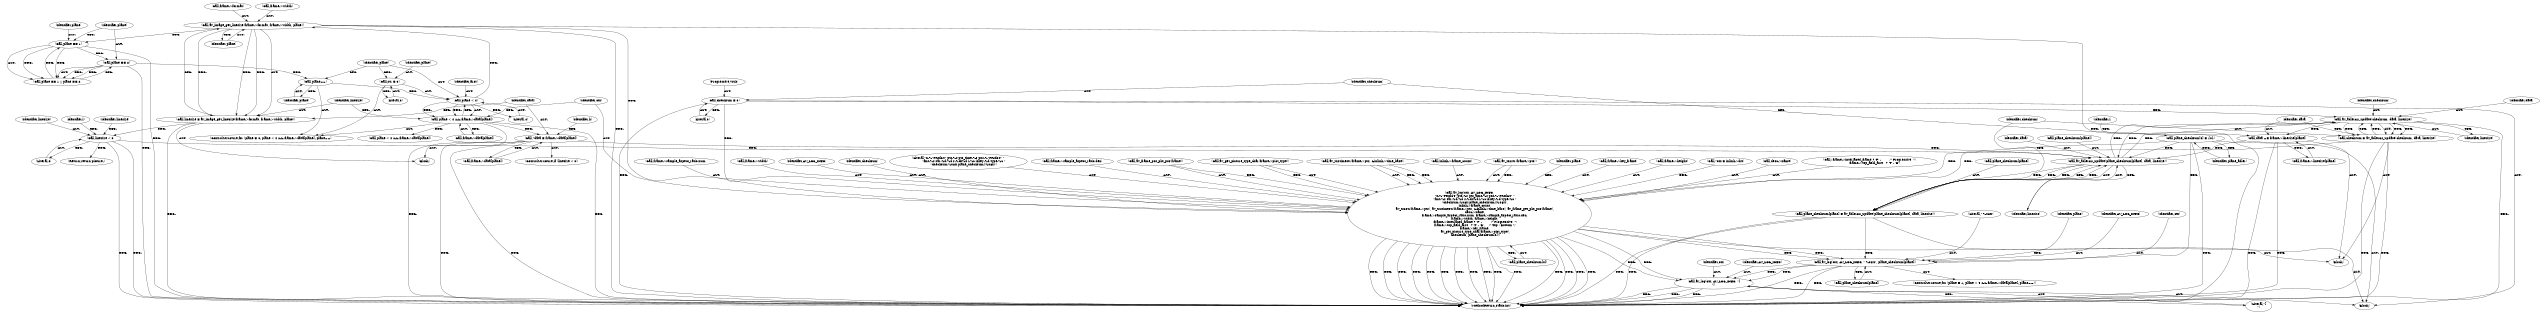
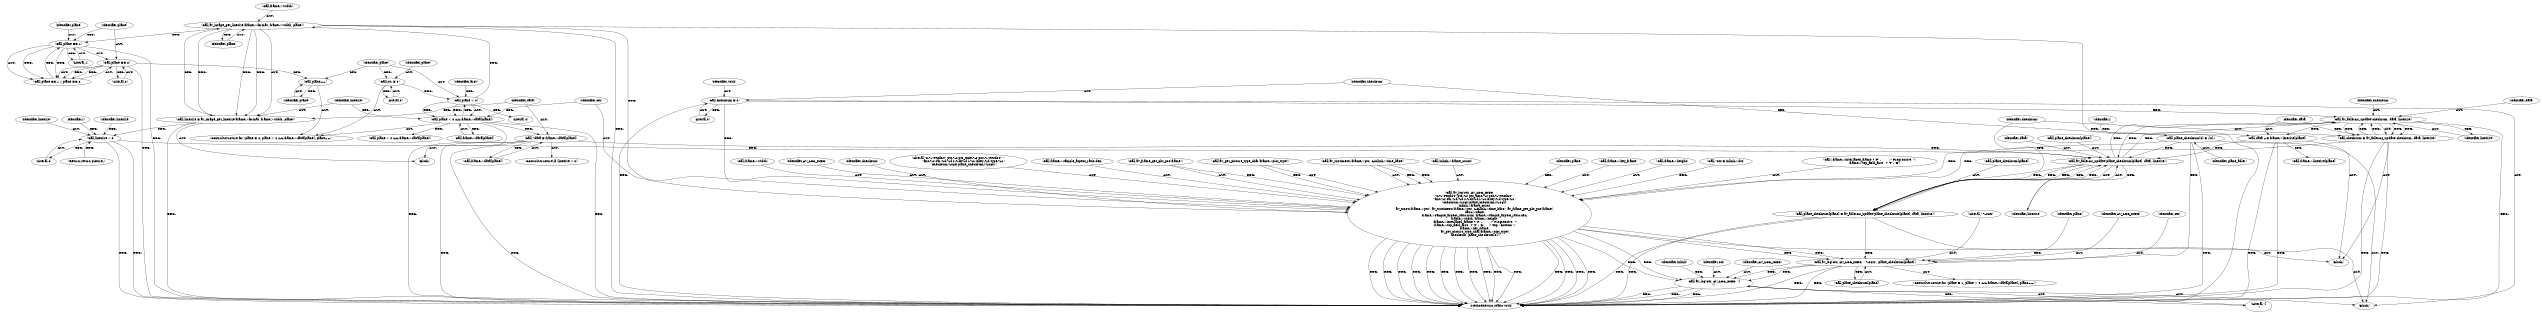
node "(Call,frame->format)": removed
edge "(Call,plane == 1)" -> "(Call,plane == 2)": label "DDG: " -> "AST: "
edge "(Call,plane == 1 || plane == 2)" -> "(Call,plane == 1)": label "DDG: " -> "CFG: "
node "(Literal,1)": added
edge "(Call,plane == 1 || plane == 2)" -> "(Call,plane == 2)": label "CFG: " -> "AST: "
edge "(Call,plane == 2)" -> "(Call,plane++)": label "DDG: " -> "CFG: "
node "(Literal,2)": added
node "(Progressive,vsub)": label "(Progressive,vsub)" -> "(Identifier,vsub)"
edge "(Call,plane++)" -> "(Call,plane < 4)": removed, label "DDG:"
edge "(Call,str = 0)" -> "(Call,plane < 4)": label "AST: " -> "DDG: "
edge "(Identifier,first)" -> "(Call,plane < 4)": label "AST: " -> "CFG: "
edge "(Literal,4)" -> "(Call,plane < 4)": removed, label "AST:"
edge "(Call,plane < 4)" -> "(Literal,4)": label "DDG: " -> "CFG: "
node "(Identifier,h)": removed
edge "(Call,plane_checksum[4] = {0})" -> "(Identifier,plane_adler)": removed, label "CFG:"
edge "(Identifier,plane_adler)" -> "(Call,plane_checksum[4] = {0})": label "DDG: " -> "AST: "
edge "(Call,data += frame->linesize[plane])" -> "(Call,frame->linesize[plane])": label "DDG: " -> "CFG: "
edge "(Call,frame->linesize[plane])" -> "(Call,data += frame->linesize[plane])": removed, label "AST:"
edge "(Call,linesize < 0)" -> "(Return,return picture;)": reversed
node "(Call,frame->sample_aspect_ratio.num)": removed
node "(Call,av_frame_pos_pkt_pos(frame))": label "(Call,av_frame_pos_pkt_pos(frame))" -> "(Call,av_frame_get_pkt_pos(frame))"
node "(Call,av_ts2str(frame->pts))": removed
node "(Call,desc->name)": removed
node "(Call,plane_checksum[0])": removed
node "(Identifier,inlink)": added
node "(MethodReturn,static int)": label "(MethodReturn,static int)" -> "(MethodReturn,static vsub)"
